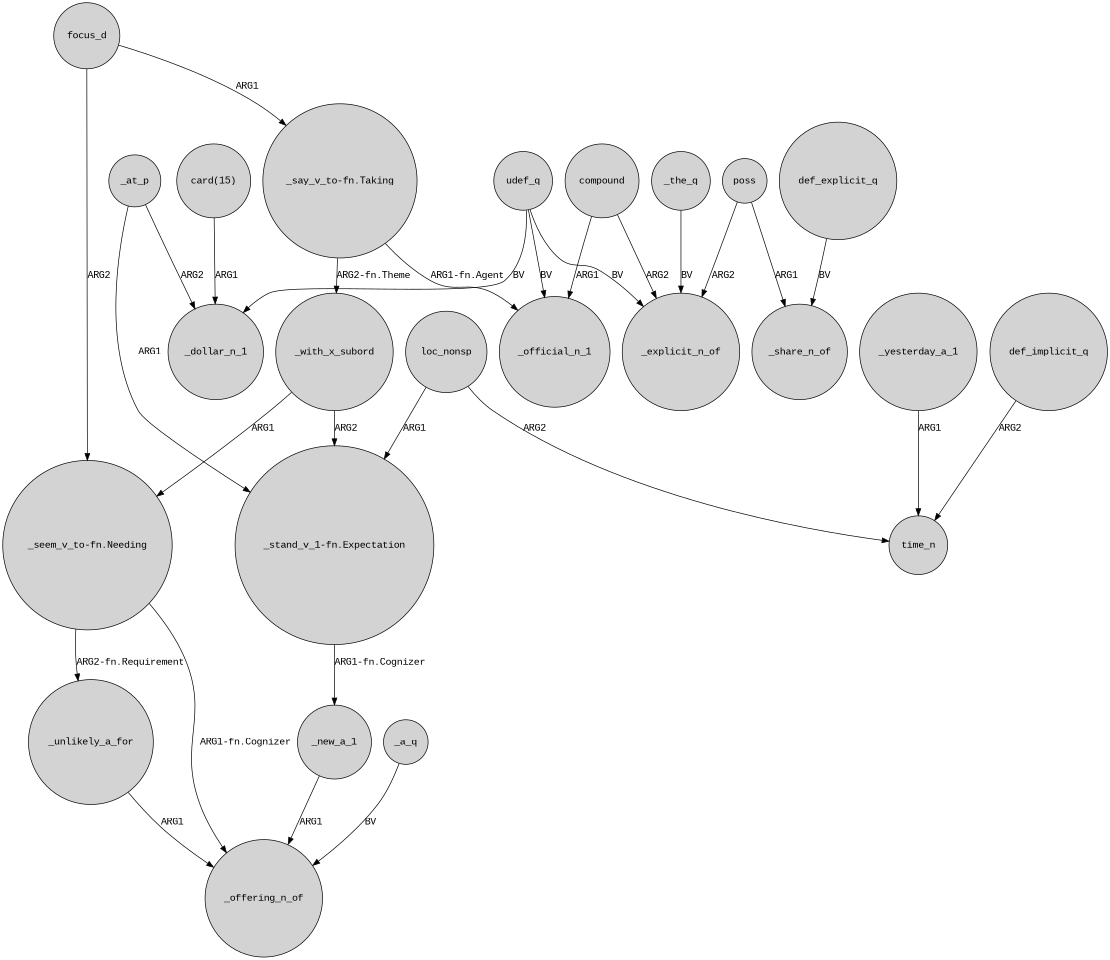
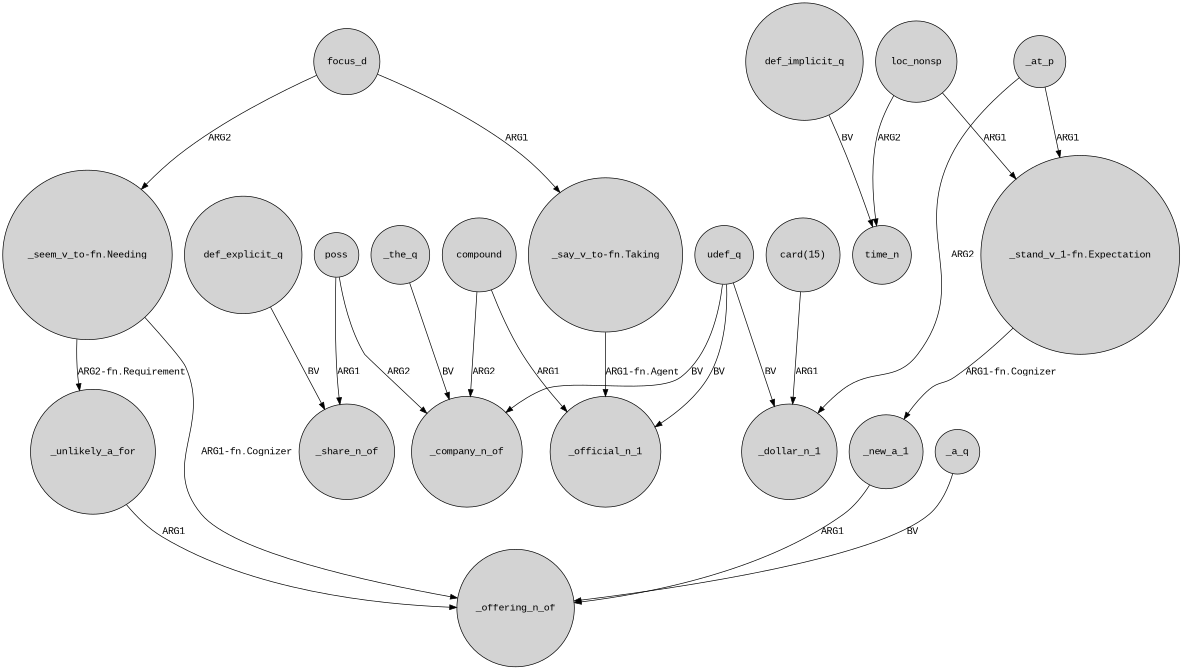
node "_with_x_subord": removed
node "_explicit_n_of": label "_explicit_n_of" -> "_company_n_of"
node "_yesterday_a_1": removed
edge "def_implicit_q" -> "time_n": label "ARG2" -> "BV"
